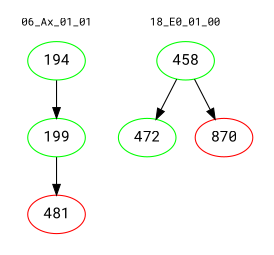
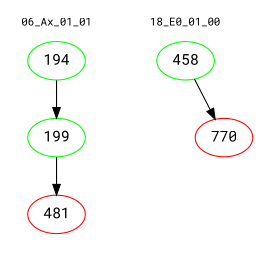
node "472": removed
node "870": label "870" -> "770"
